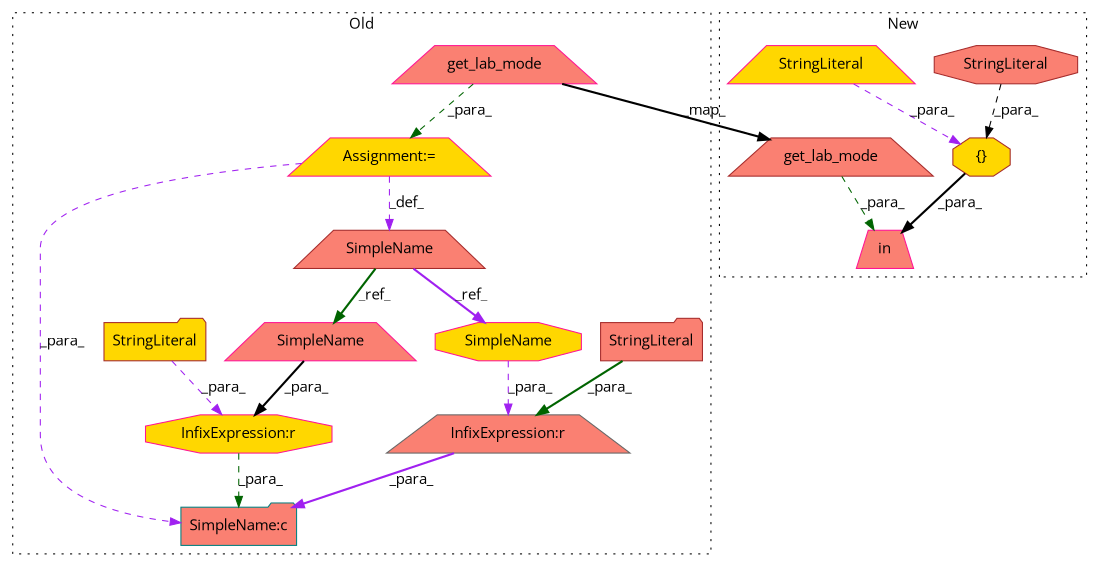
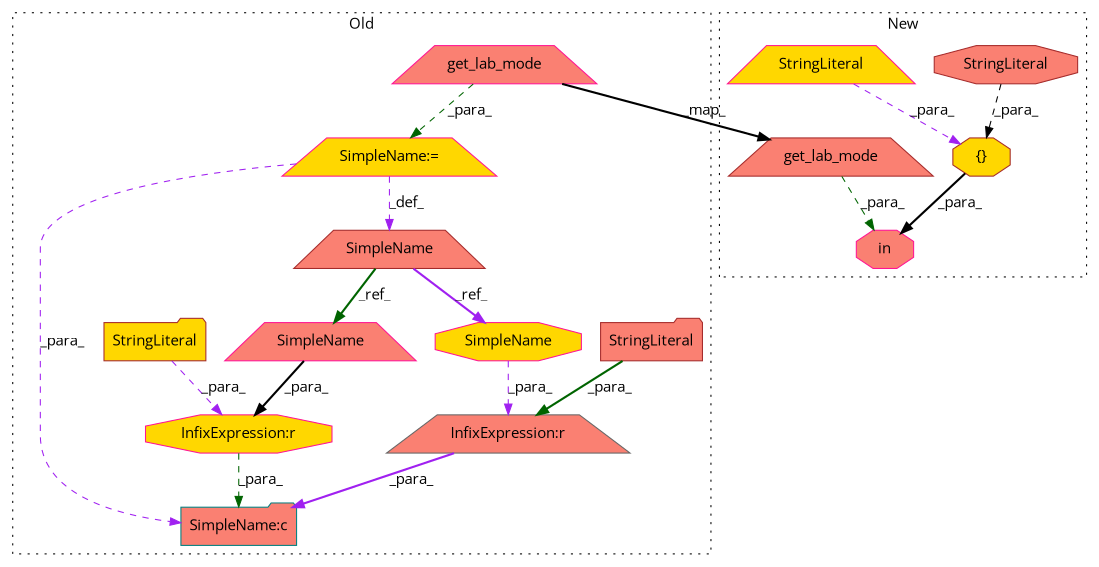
node "Assignment:=": label "Assignment:=" -> "SimpleName:="
node "in": shape trapezium -> octagon
